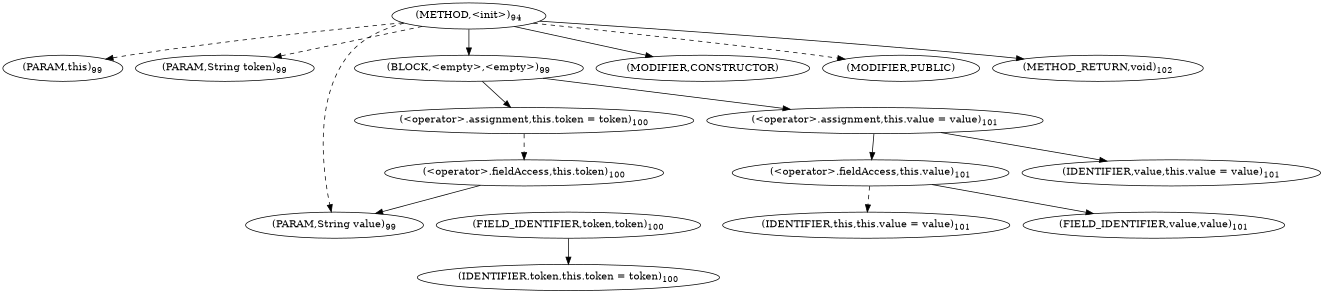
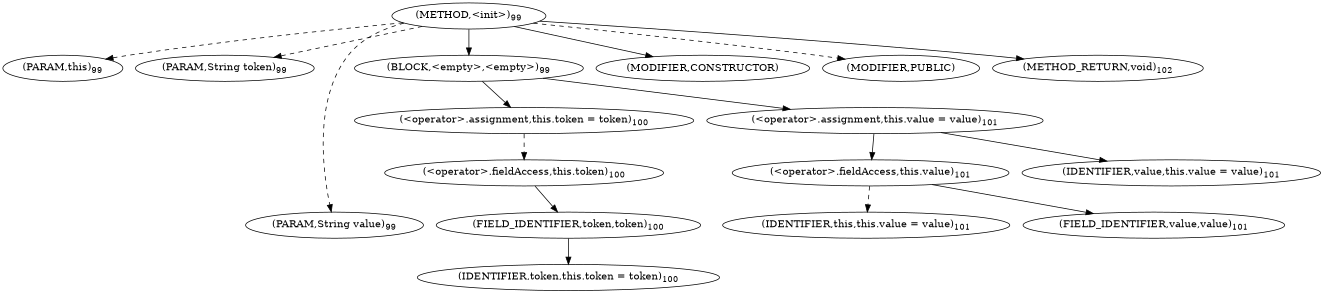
node "(METHOD,<init>)": text "94" -> "99"
edge "(<operator>.fieldAccess,this.token)" -> "(PARAM,String value)": now "(<operator>.fieldAccess,this.token)" -> "(FIELD_IDENTIFIER,token,token)"
